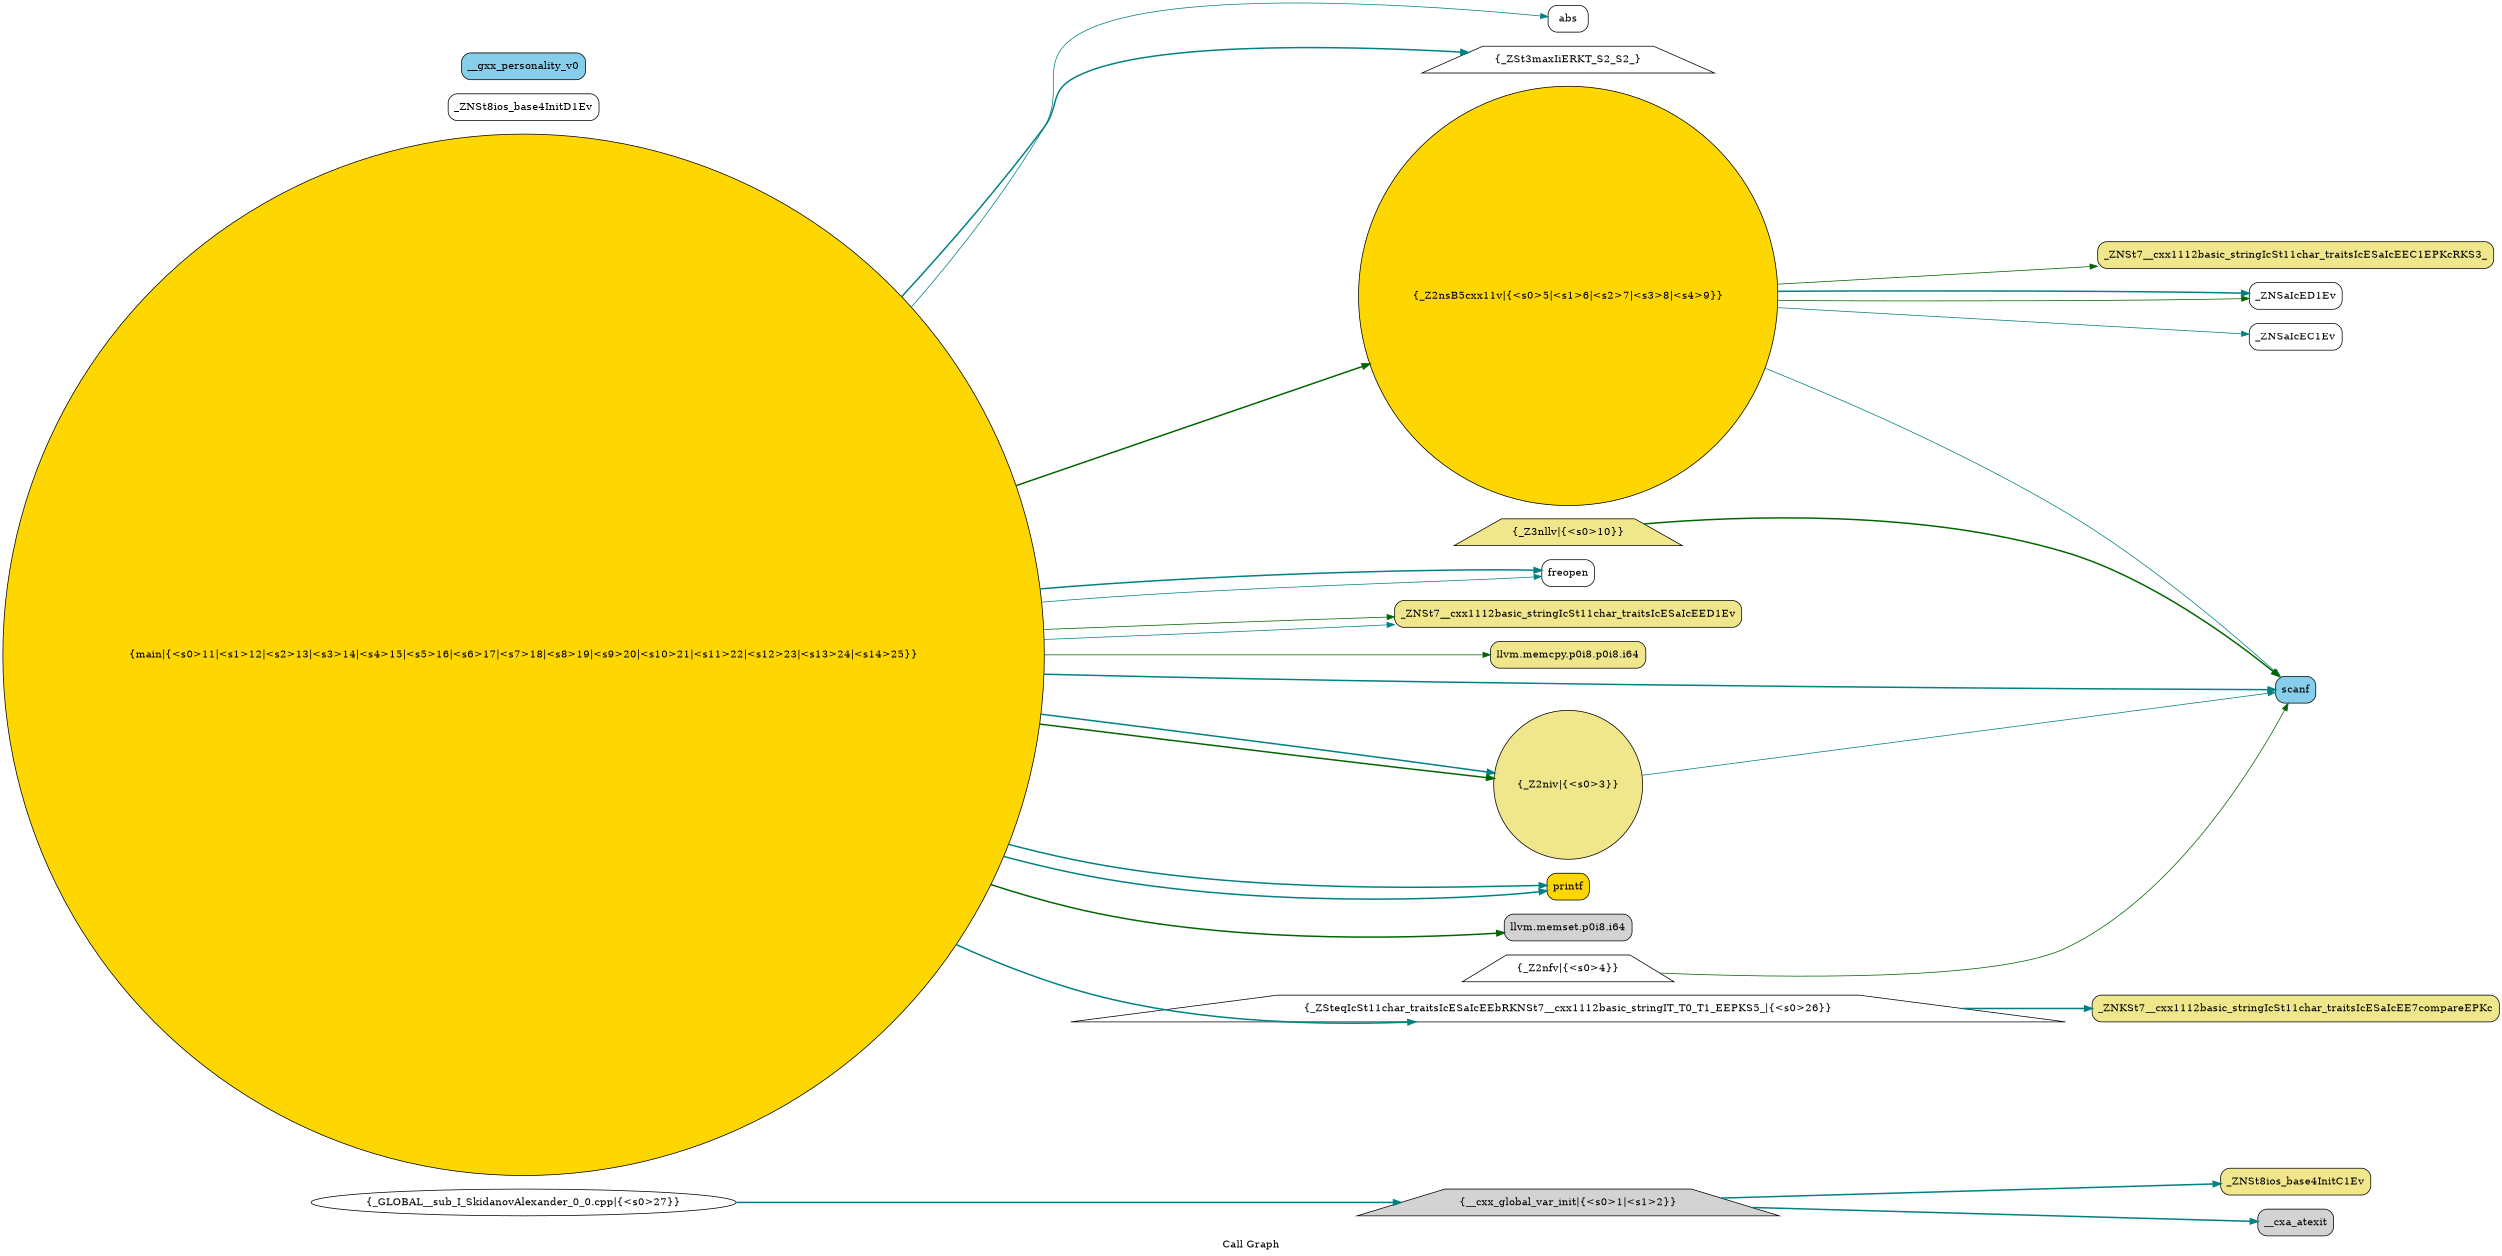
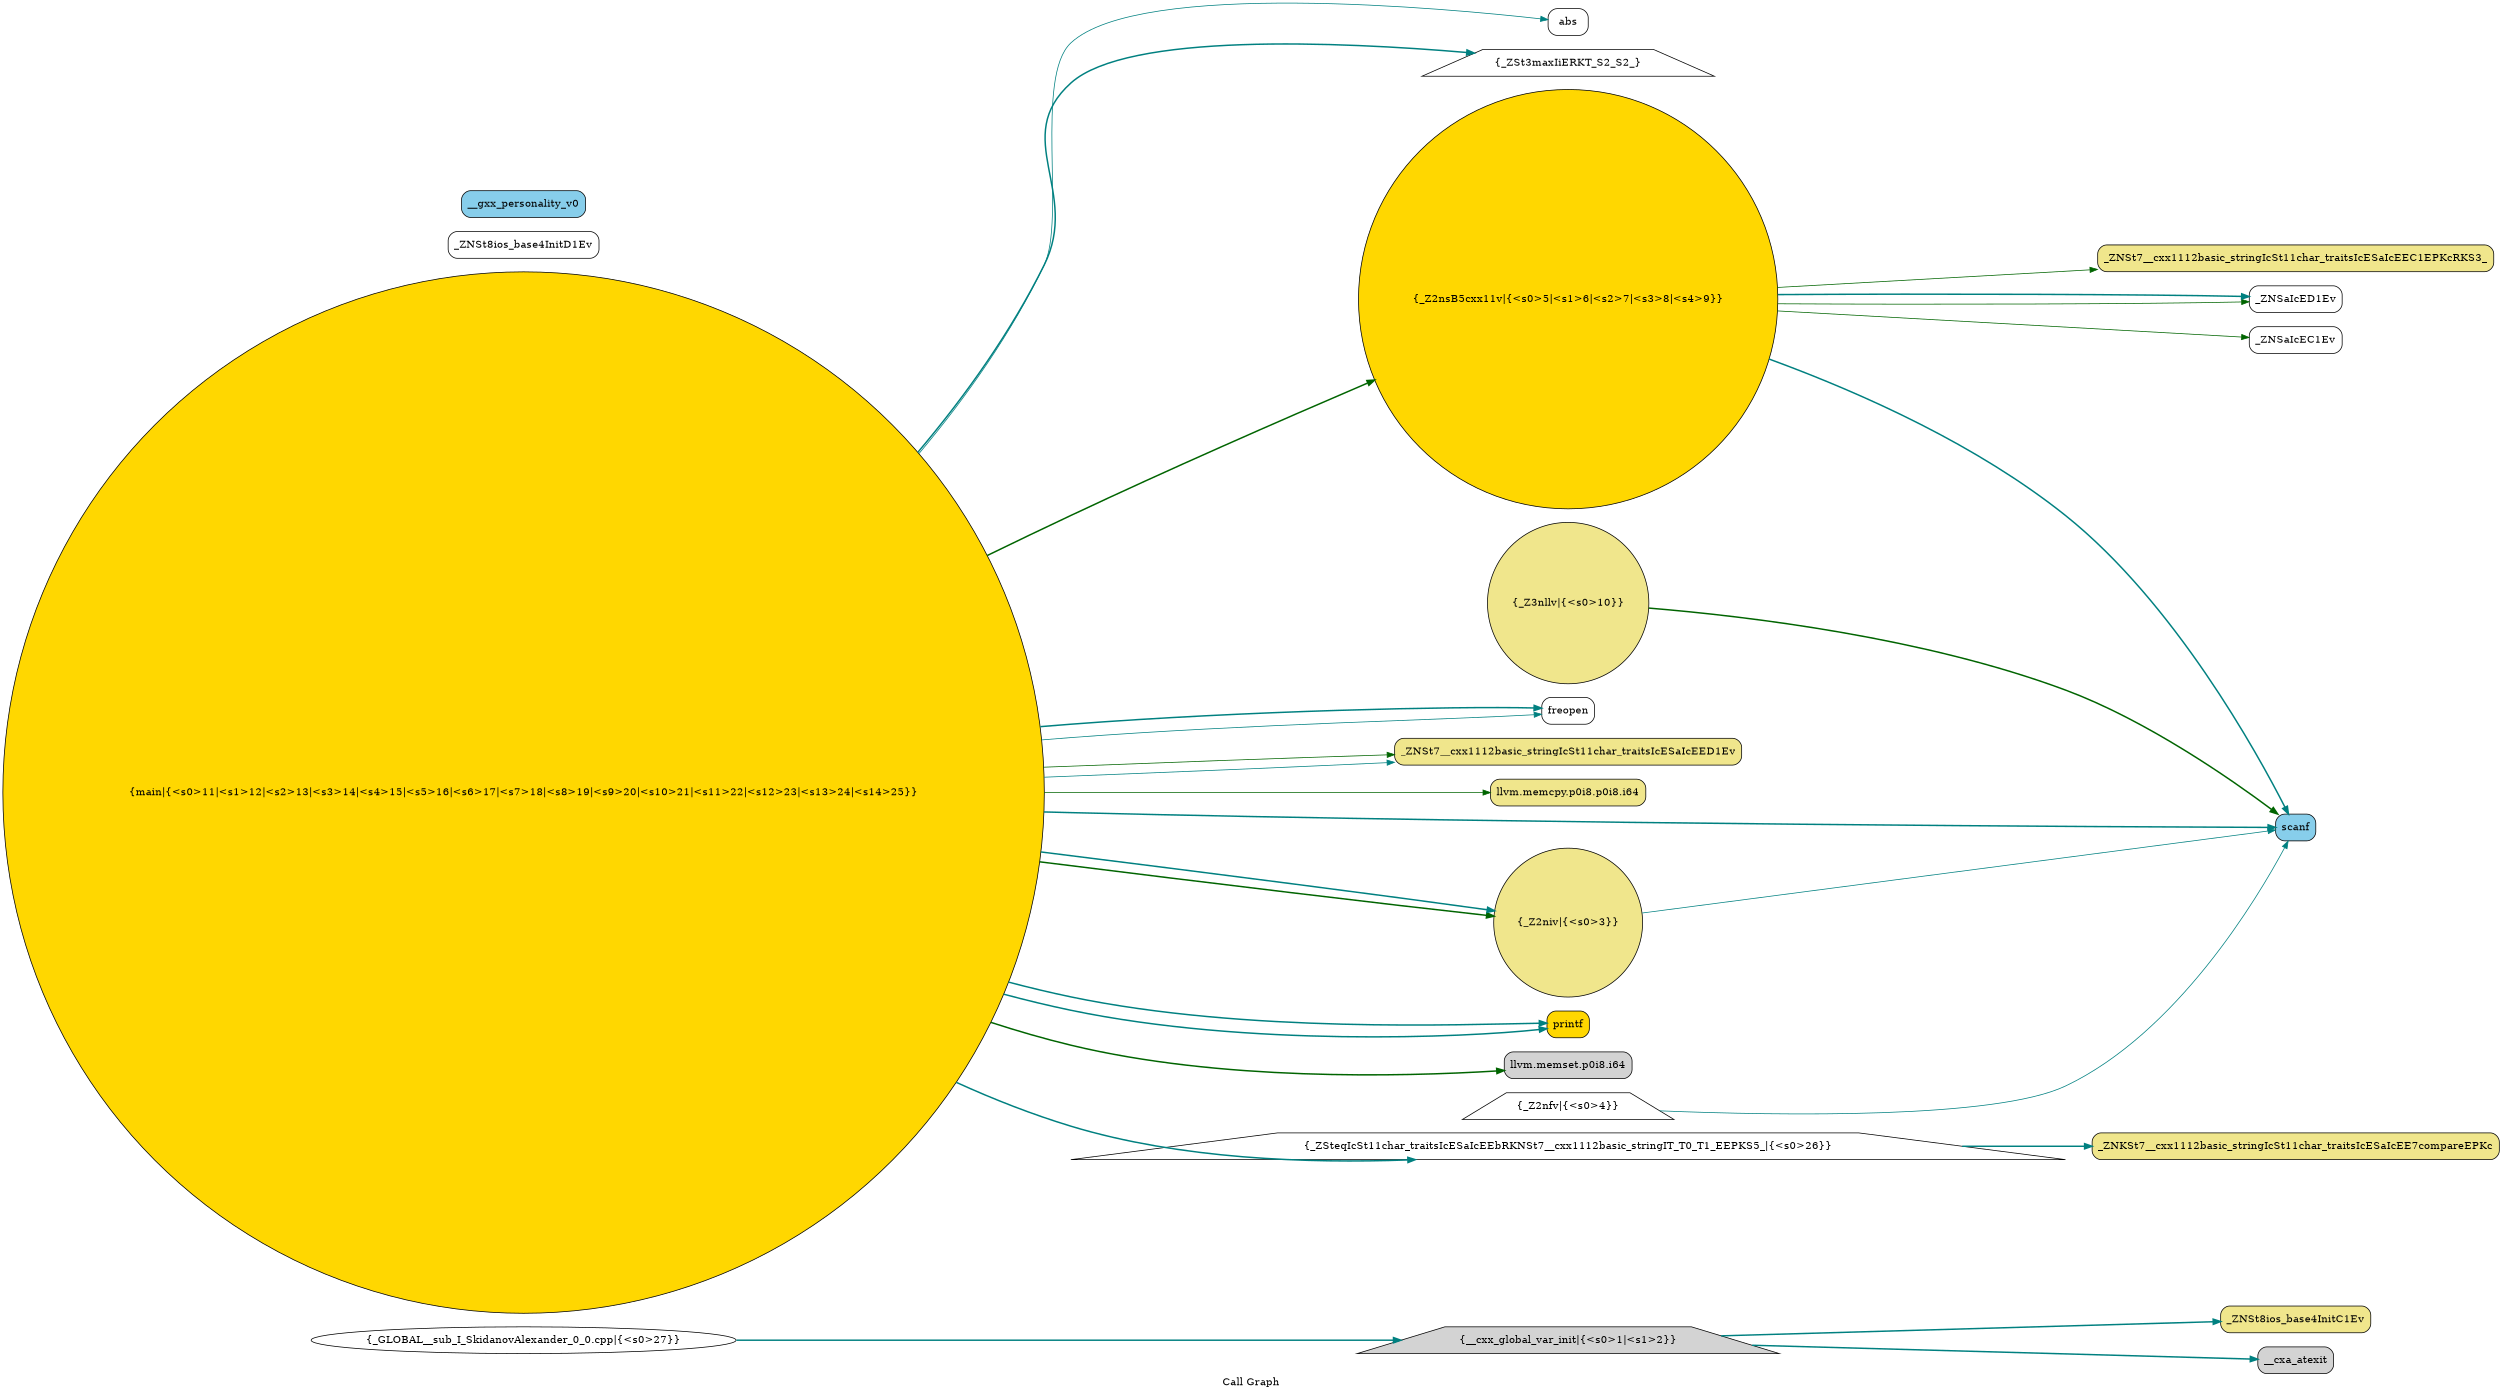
edge "{_Z2nsB5cxx11v|{<s0>5|<s1>6|<s2>7|<s3>8|<s4>9}}" -> "_ZNSaIcEC1Ev": color teal -> darkgreen
edge "{_Z2nsB5cxx11v|{<s0>5|<s1>6|<s2>7|<s3>8|<s4>9}}" -> "scanf": style solid -> bold
node "{_Z3nllv|{<s0>10}}": shape trapezium -> circle
edge "{_Z2nfv|{<s0>4}}" -> "scanf": color darkgreen -> teal
